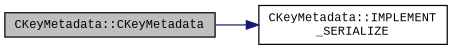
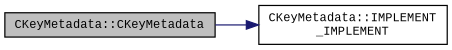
node "CKeyMetadata::IMPLEMENT _SERIALIZE": label "CKeyMetadata::IMPLEMENT _SERIALIZE" -> "CKeyMetadata::IMPLEMENT _IMPLEMENT"
